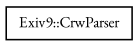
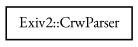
node "Exiv9::CrwParser": label "Exiv9::CrwParser" -> "Exiv2::CrwParser"
